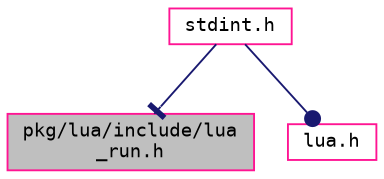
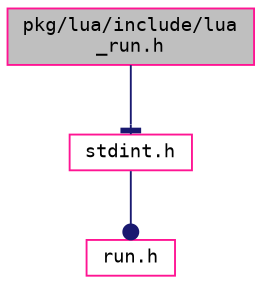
edge "stdint.h" -> "pkg/lua/include/lua _run.h": reversed
node "lua.h": label "lua.h" -> "run.h"
